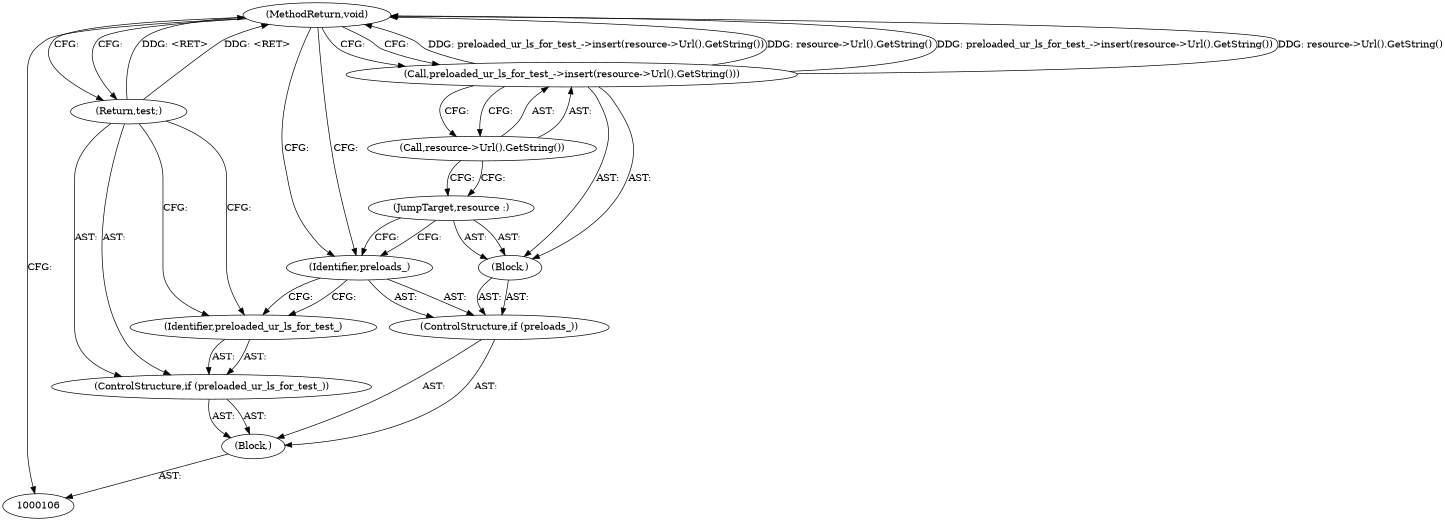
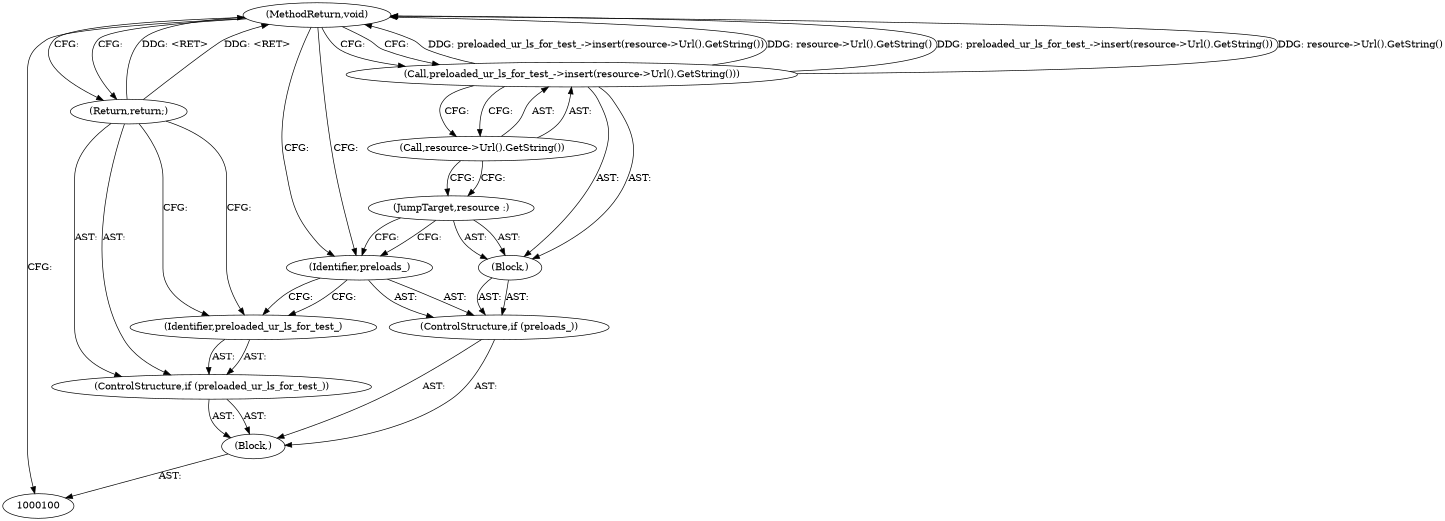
node "(Return,test;)": label "(Return,test;)" -> "(Return,return;)"
node "1000106": label "1000106" -> "1000100"
